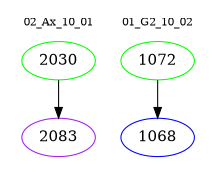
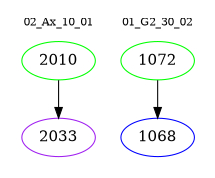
cluster "01_G2_10_02": label "01_G2_10_02" -> "01_G2_30_02"
node "2030": label "2030" -> "2010"
node "2083": label "2083" -> "2033"
